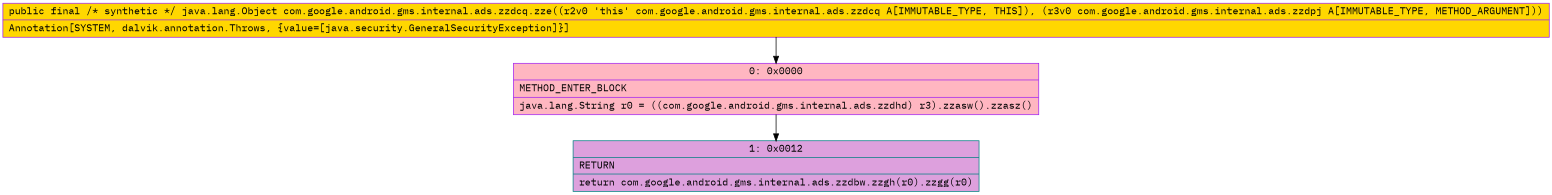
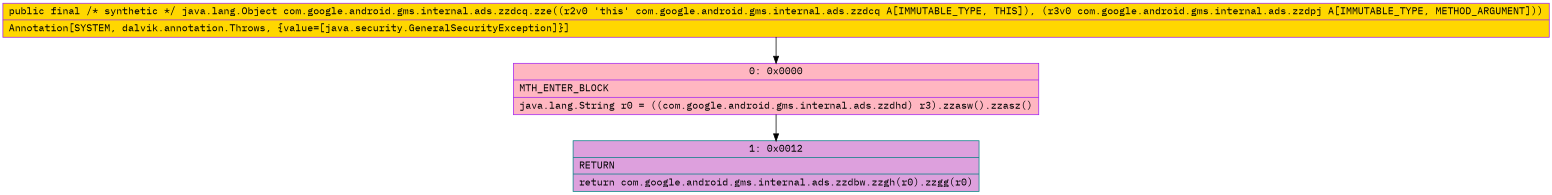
node "0: 0x0000": text "METHOD_ENTER_BLOCK" -> "MTH_ENTER_BLOCK"
